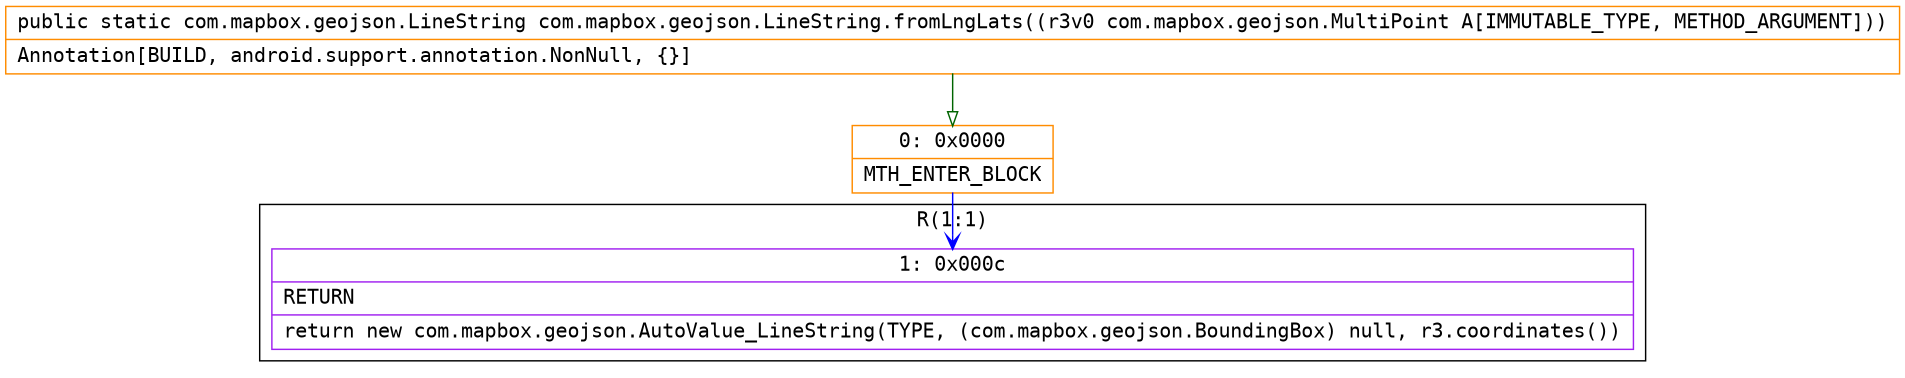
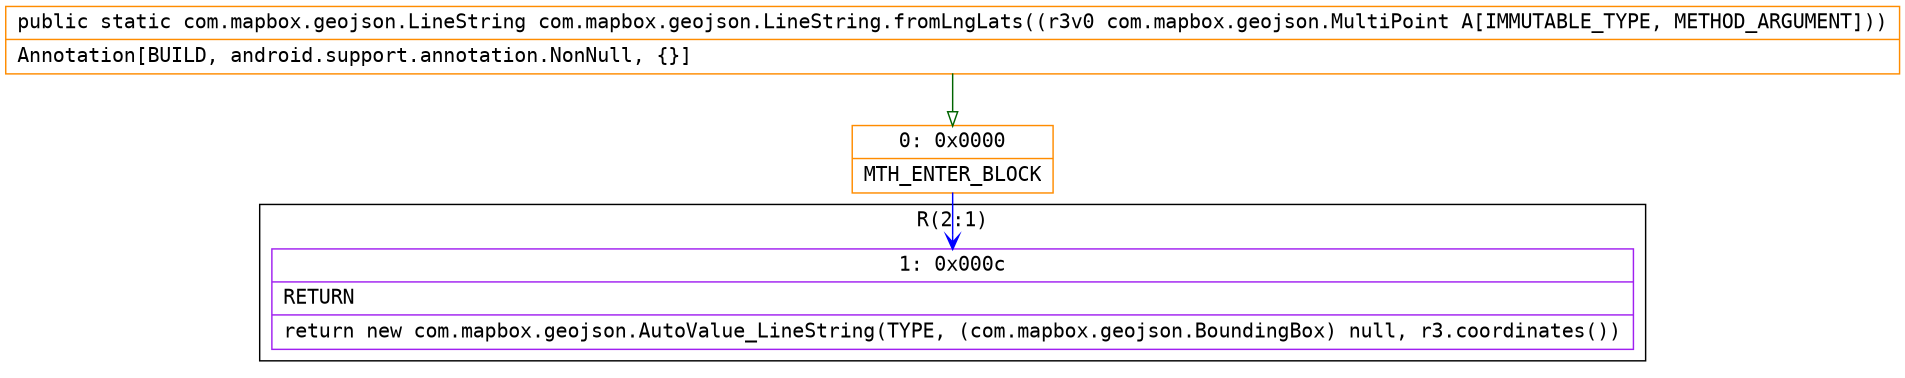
cluster "R(1:1)": label "R(1:1)" -> "R(2:1)"
